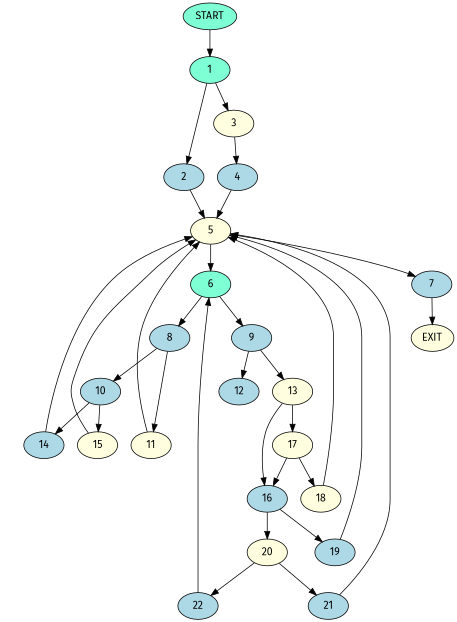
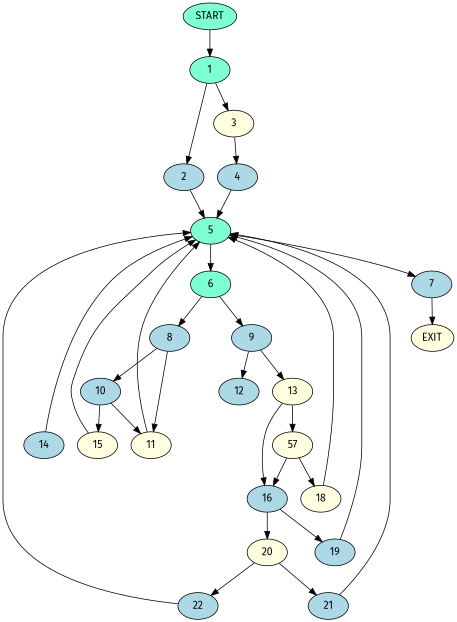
node "5": fillcolor lightyellow -> aquamarine
edge "10" -> "14": now "10" -> "11"
node "17": label "17" -> "57"
edge "22" -> "6": now "22" -> "5"
